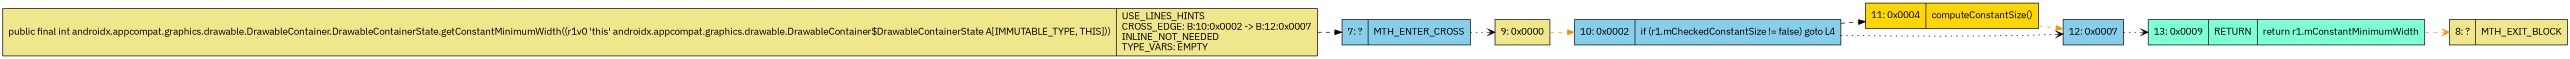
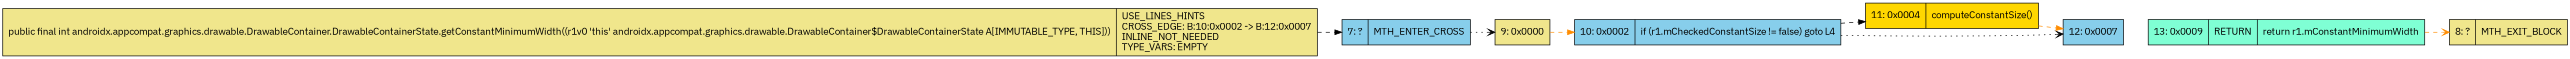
edge "12: 0x0007" -> "13: 0x0009": removed
